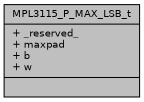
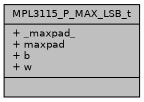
node "MPL3115_P_MAX_LSB_t": text "+ _reserved_" -> "+ _maxpad_"
